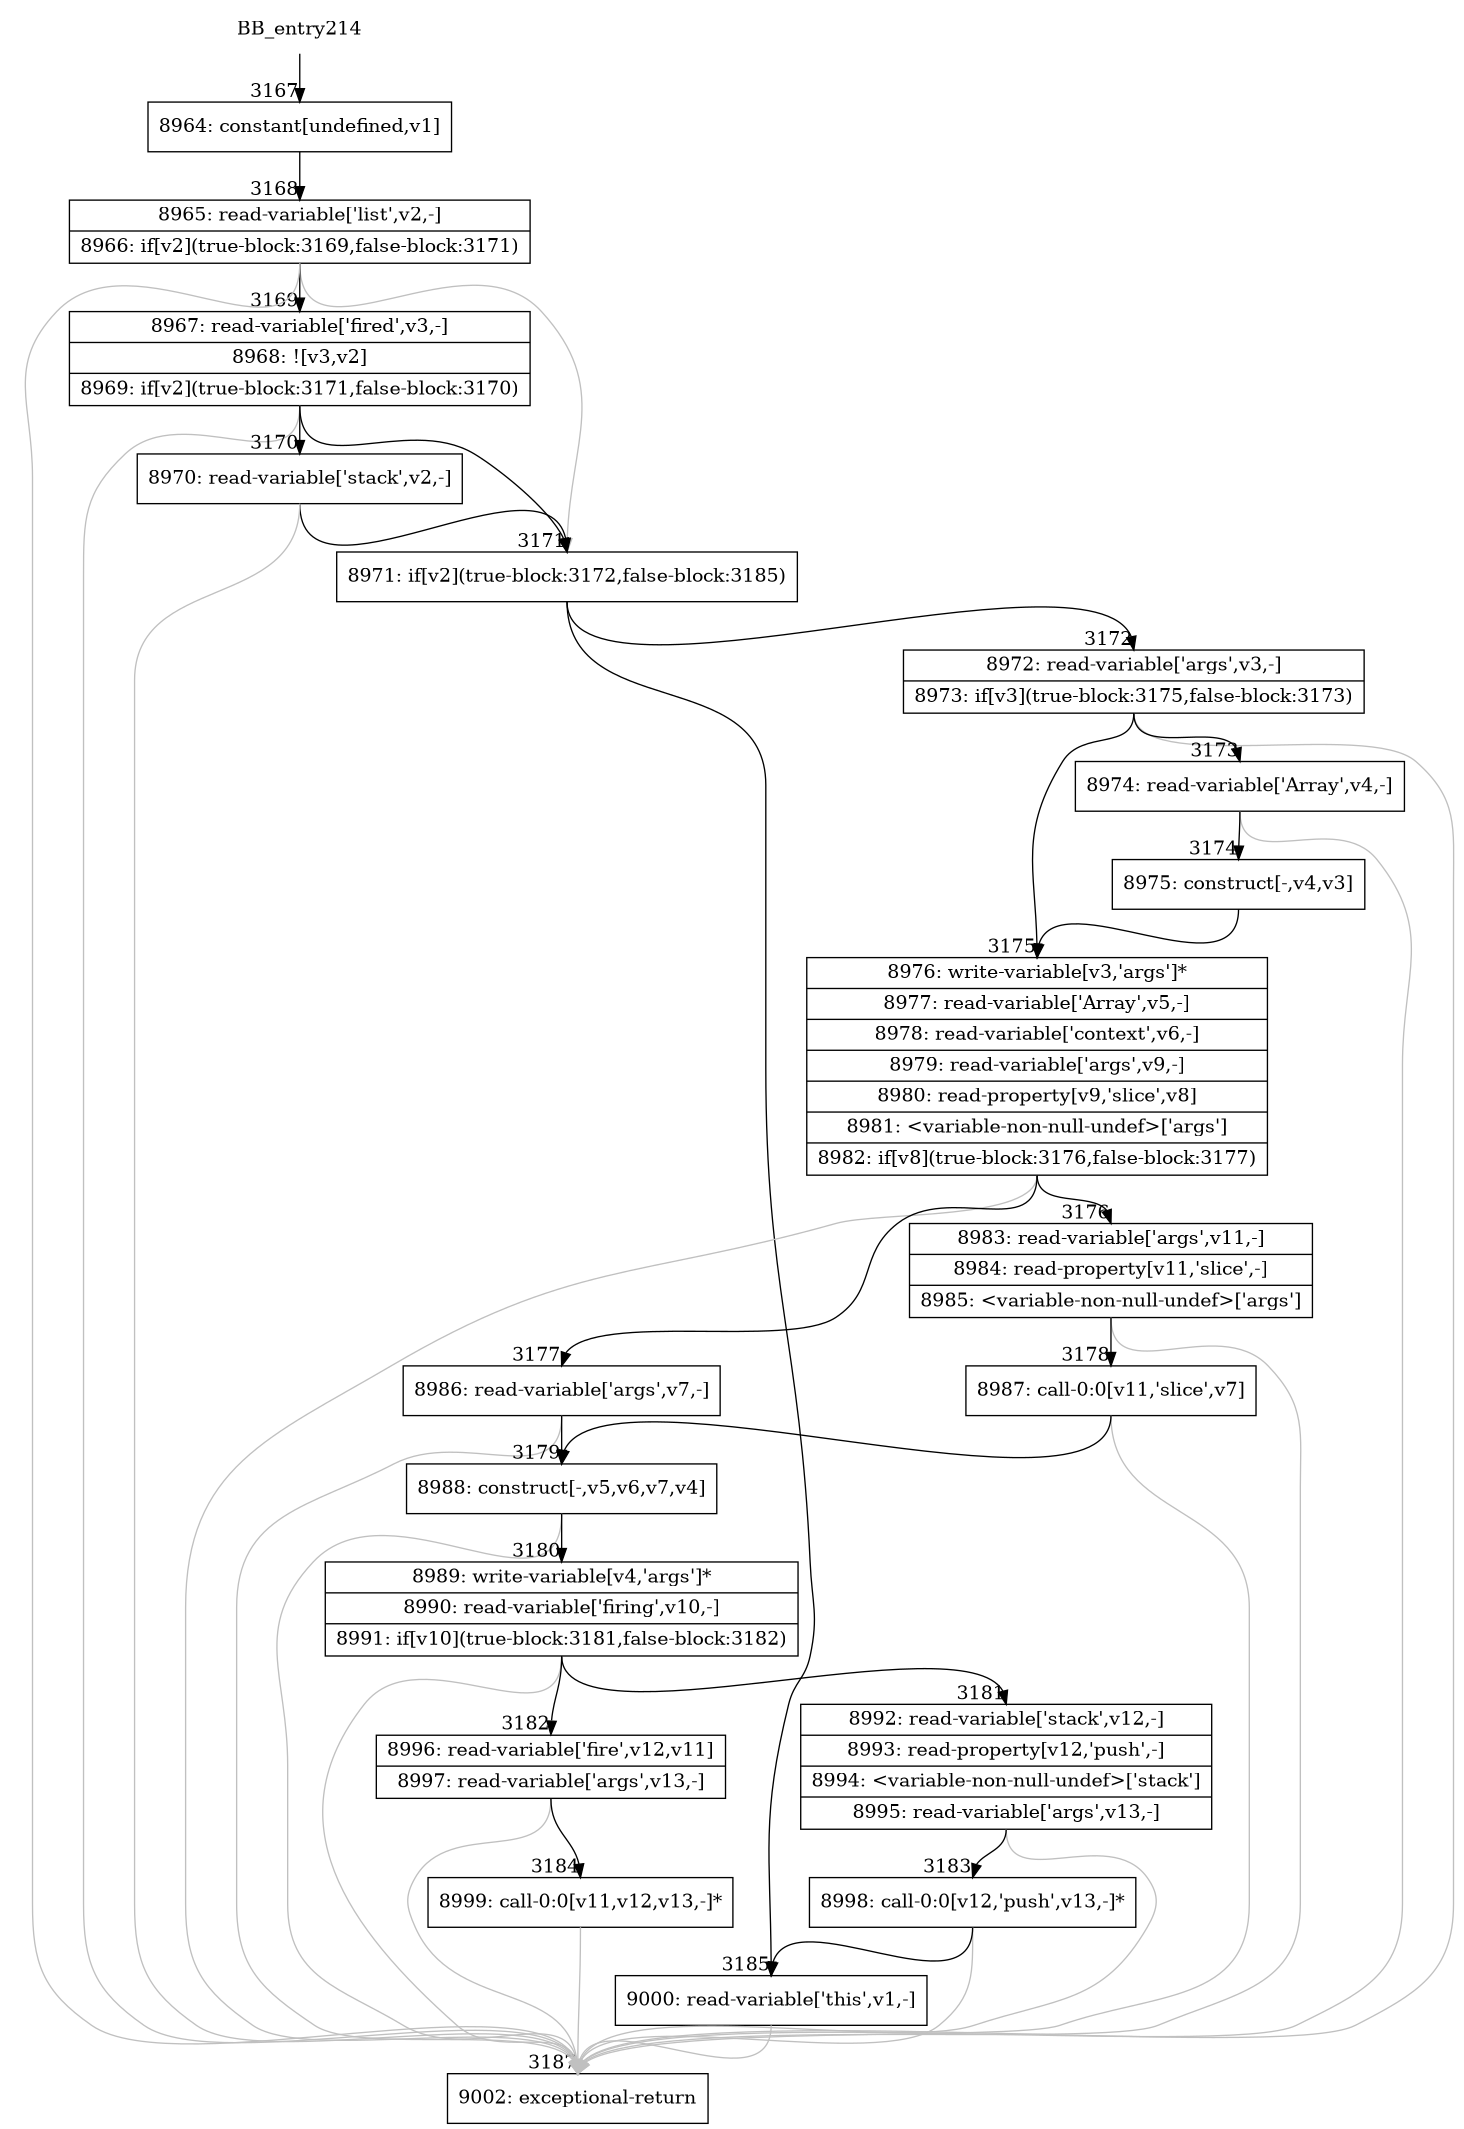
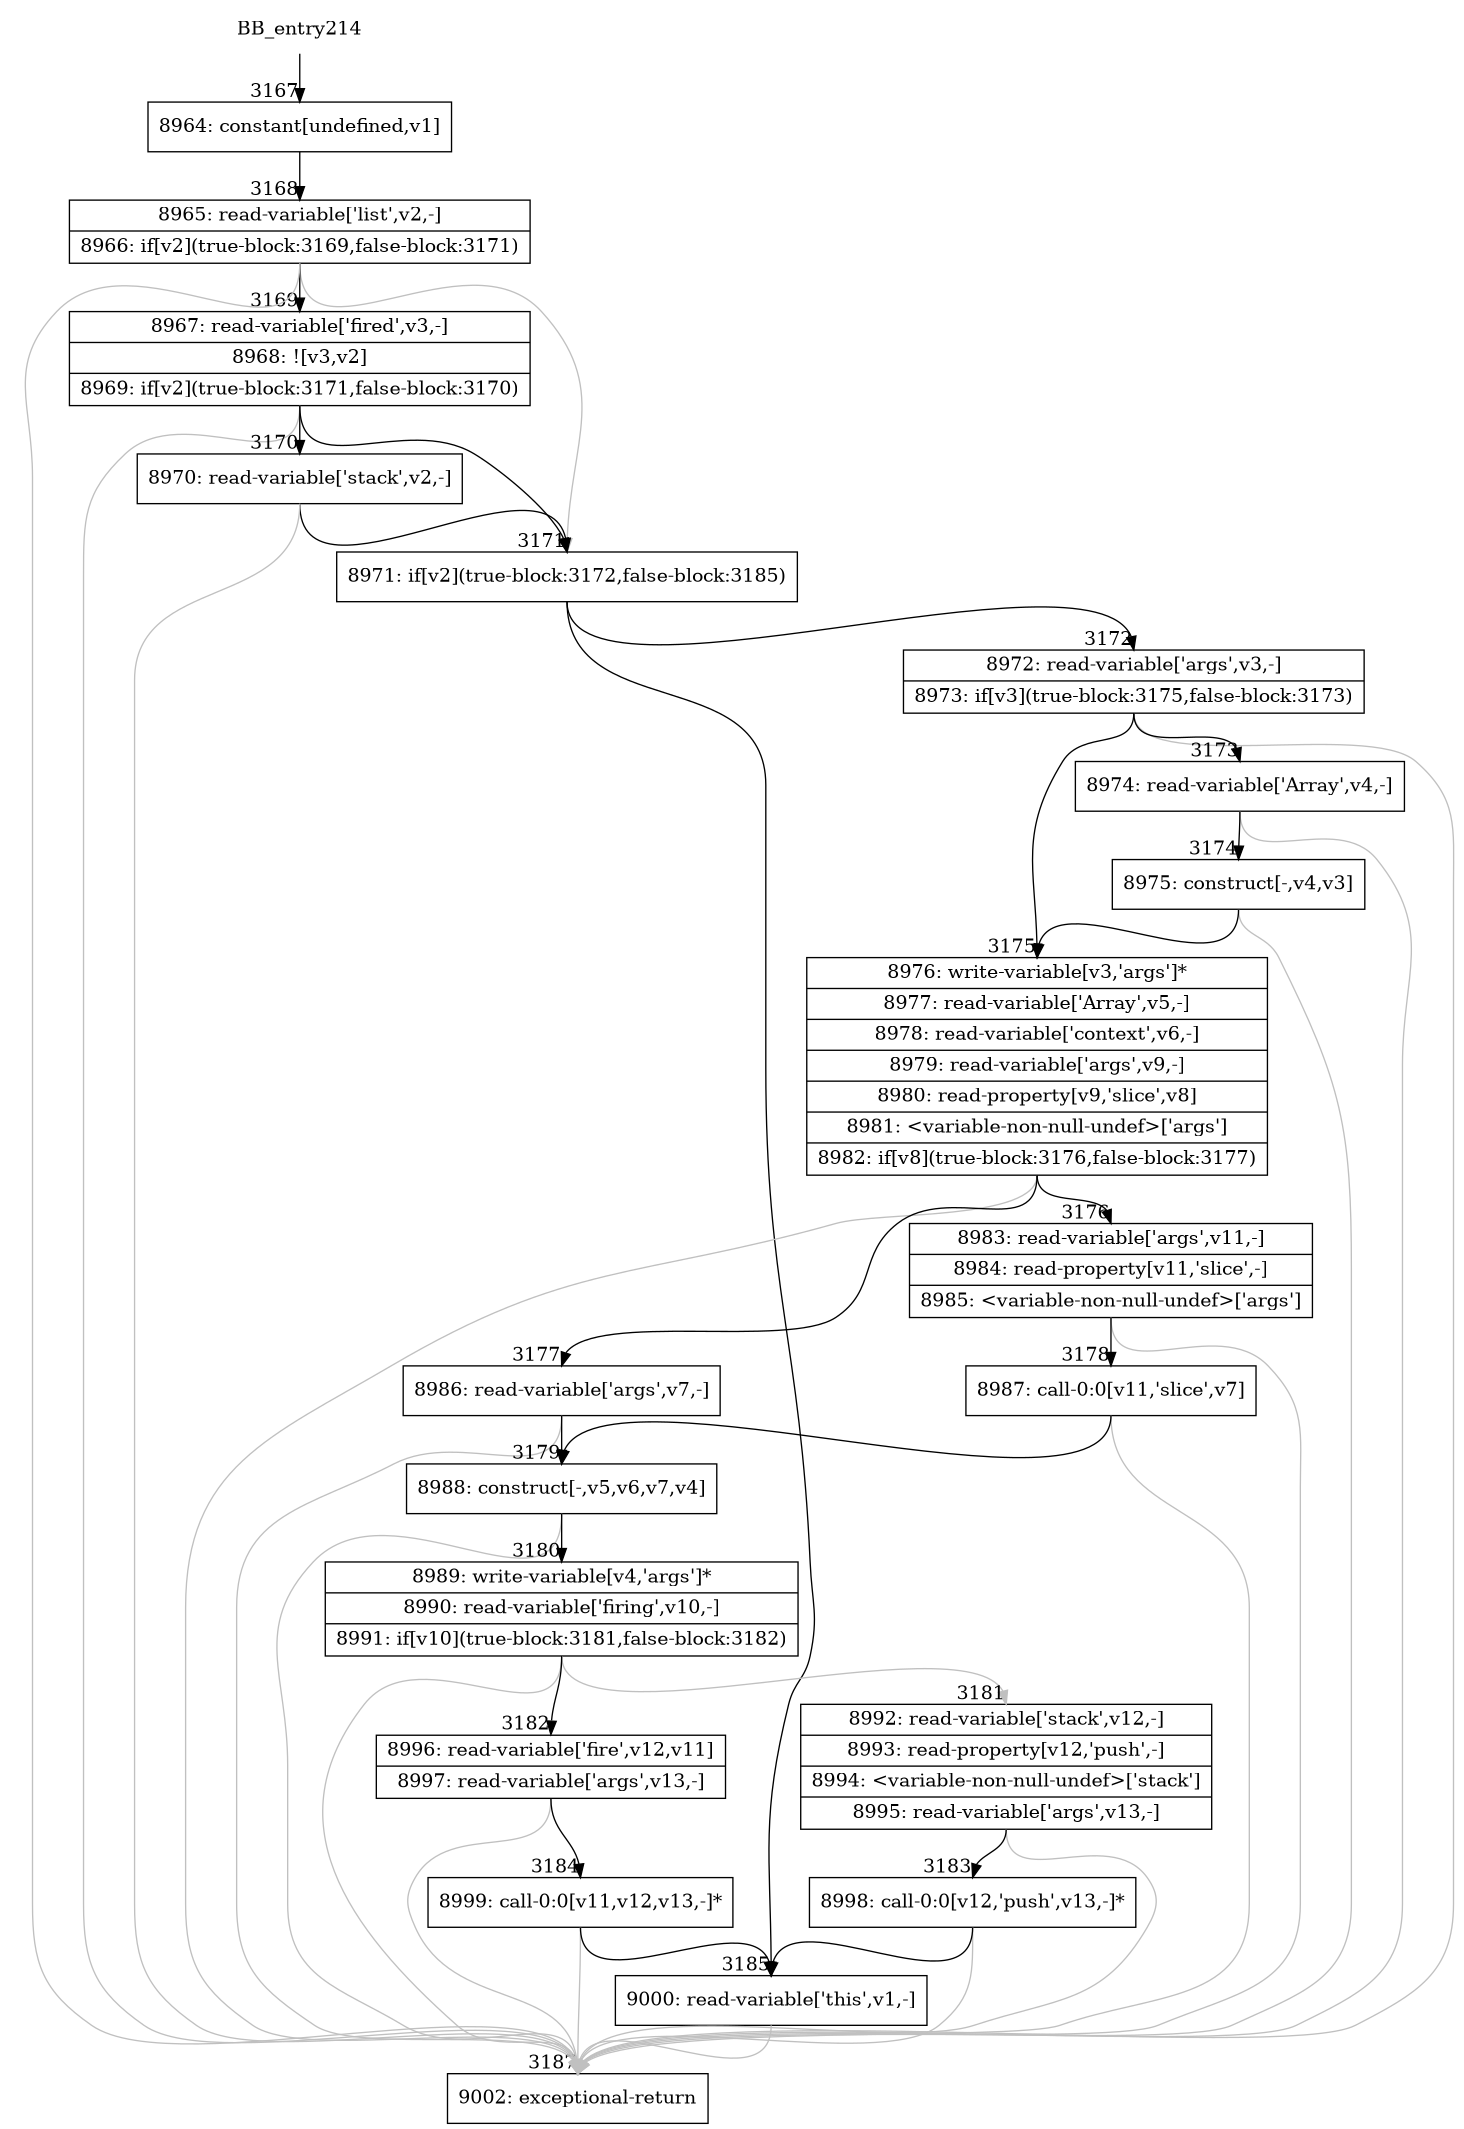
edge "8989: write-variable[v4,'args']*" -> "8992: read-variable['stack',v12,-]": color black -> gray
edge "8975: construct[-,v4,v3]" -> "9002: exceptional-return": added
edge "8999: call-0:0[v11,v12,v13,-]*" -> "9000: read-variable['this',v1,-]": added
